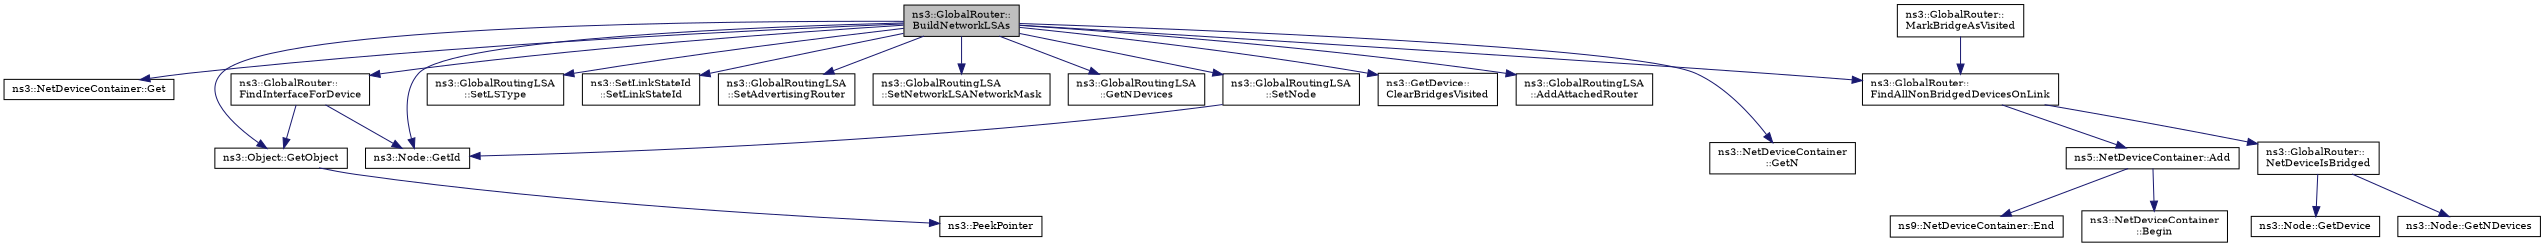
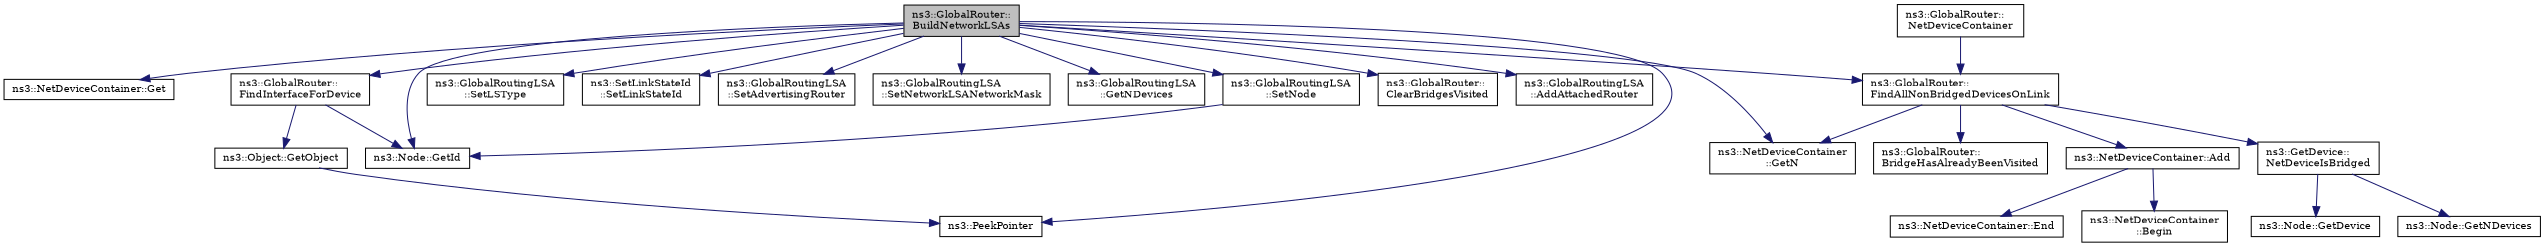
node "ns3::GlobalRouter:: MarkBridgeAsVisited": label "ns3::GlobalRouter:: MarkBridgeAsVisited" -> "ns3::GlobalRouter:: NetDeviceContainer"
edge "ns3::GlobalRouter:: BuildNetworkLSAs" -> "ns3::Object::GetObject": now "ns3::GlobalRouter:: BuildNetworkLSAs" -> "ns3::PeekPointer"
node "ns3::GetDevice:: ClearBridgesVisited": label "ns3::GetDevice:: ClearBridgesVisited" -> "ns3::GlobalRouter:: ClearBridgesVisited"
edge "ns3::GlobalRouter:: FindAllNonBridgedDevicesOnLink" -> "ns3::NetDeviceContainer ::GetN": added
node "ns3::GlobalRouter:: BridgeHasAlreadyBeenVisited": added
node "ns5::NetDeviceContainer::Add": label "ns5::NetDeviceContainer::Add" -> "ns3::NetDeviceContainer::Add"
node "ns3::GlobalRouter:: NetDeviceIsBridged": label "ns3::GlobalRouter:: NetDeviceIsBridged" -> "ns3::GetDevice:: NetDeviceIsBridged"
node "ns9::NetDeviceContainer::End": label "ns9::NetDeviceContainer::End" -> "ns3::NetDeviceContainer::End"
